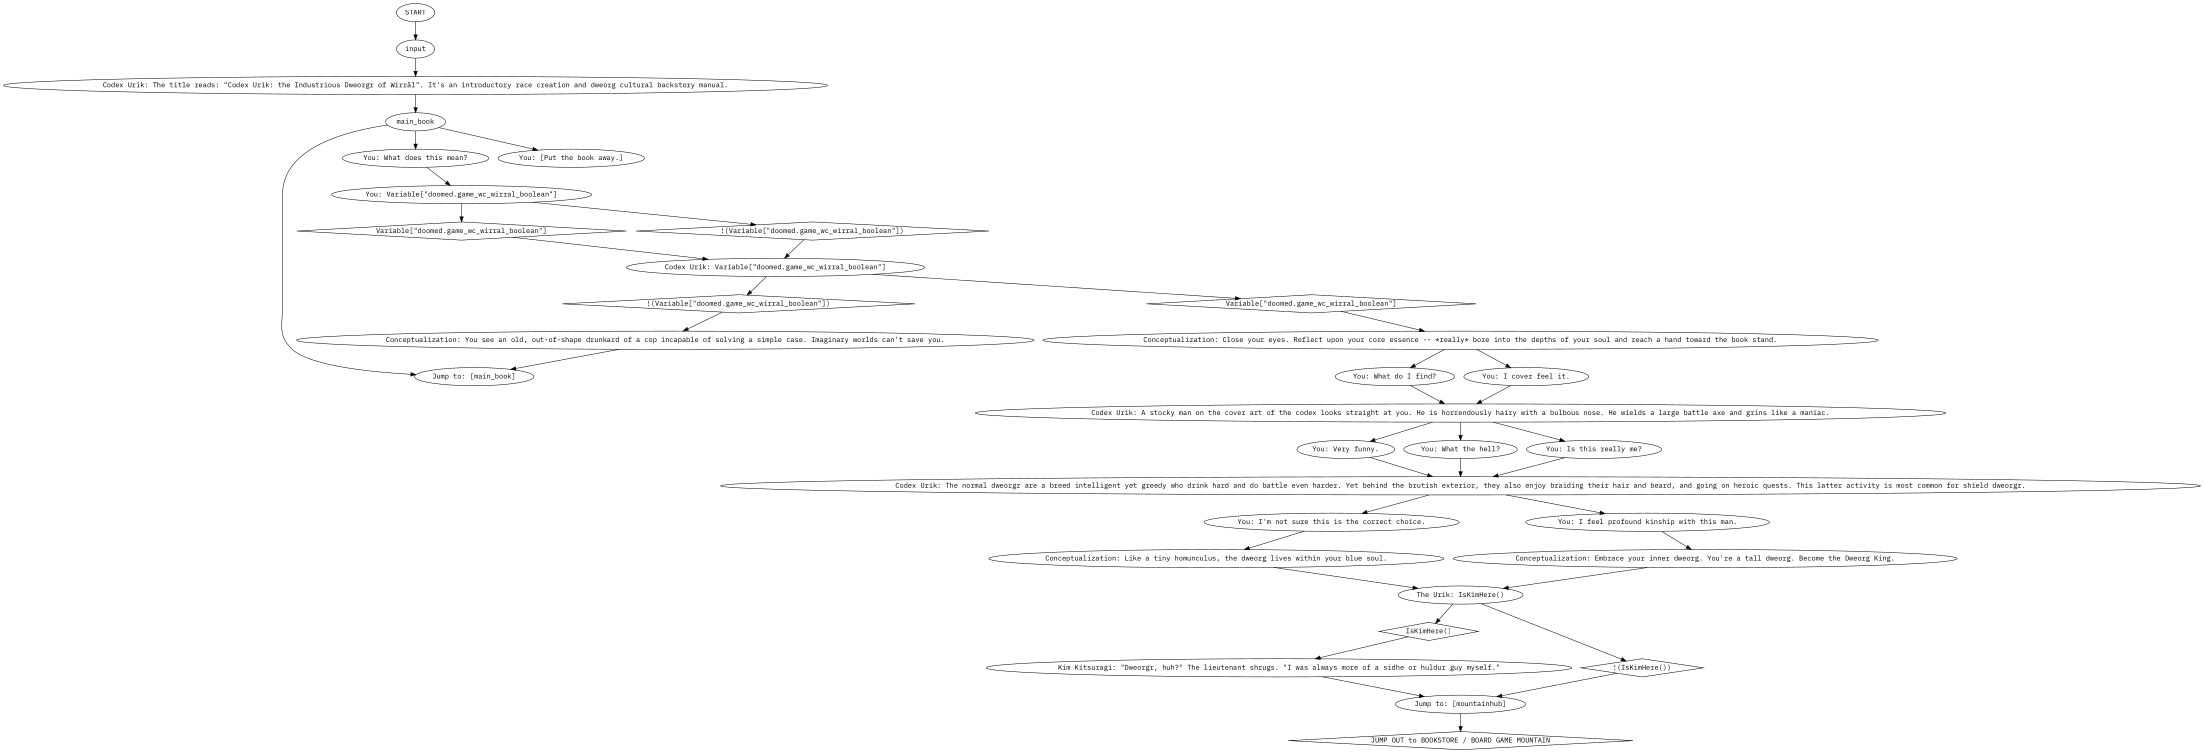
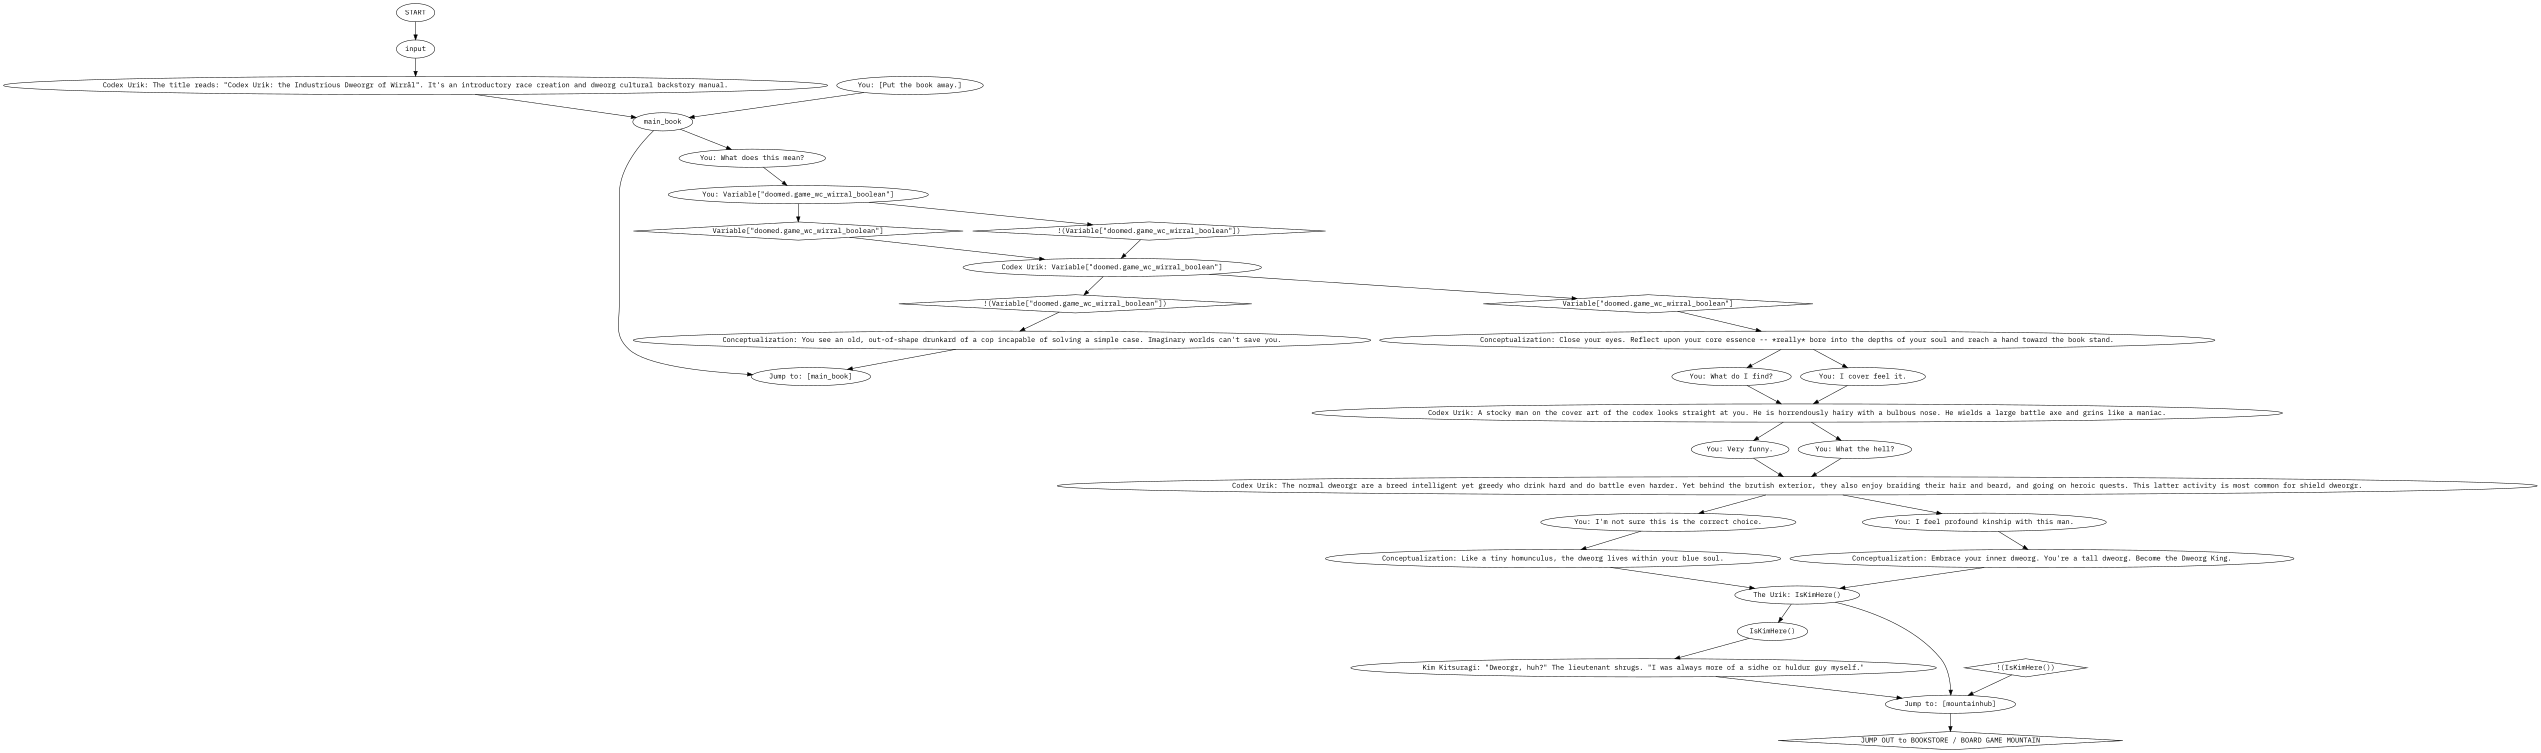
edge "main_book" -> "You: [Put the book away.]": reversed
node "You: Is this really me?": removed
node "IsKimHere()": shape diamond -> ellipse
edge "The Urik: IsKimHere()" -> "!(IsKimHere())": now "The Urik: IsKimHere()" -> "Jump to: [mountainhub]"
